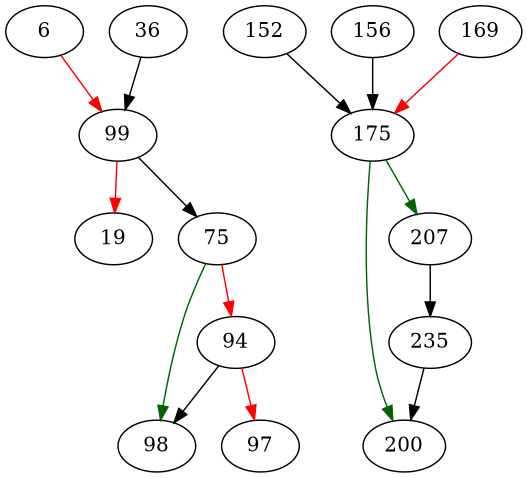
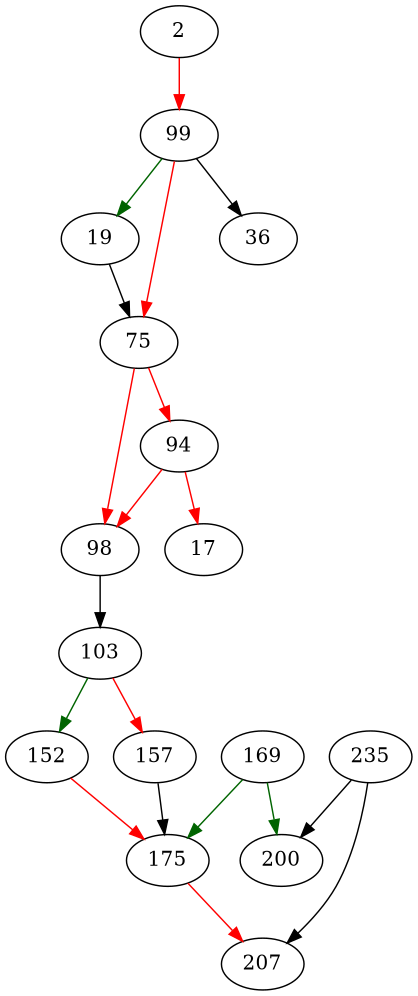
node "6": label "6" -> "2"
node "156": label "156" -> "157"
edge "36" -> "99": reversed
edge "152" -> "175": color black -> red
edge "169" -> "175": color red -> darkgreen
edge "99" -> "19": color red -> darkgreen
edge "175" -> "207": color darkgreen -> red
edge "99" -> "75": color black -> red
edge "19" -> "75": added
edge "207" -> "235": reversed
edge "175" -> "200": now "169" -> "200"
edge "75" -> "98": color darkgreen -> red
edge "94" -> "98": color black -> red
node "97": label "97" -> "17"
node "103": added
